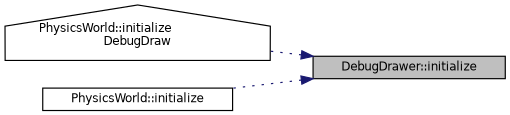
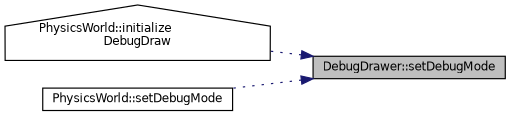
node "DebugDrawer::initialize": label "DebugDrawer::initialize" -> "DebugDrawer::setDebugMode"
node "PhysicsWorld::initialize": label "PhysicsWorld::initialize" -> "PhysicsWorld::setDebugMode"
